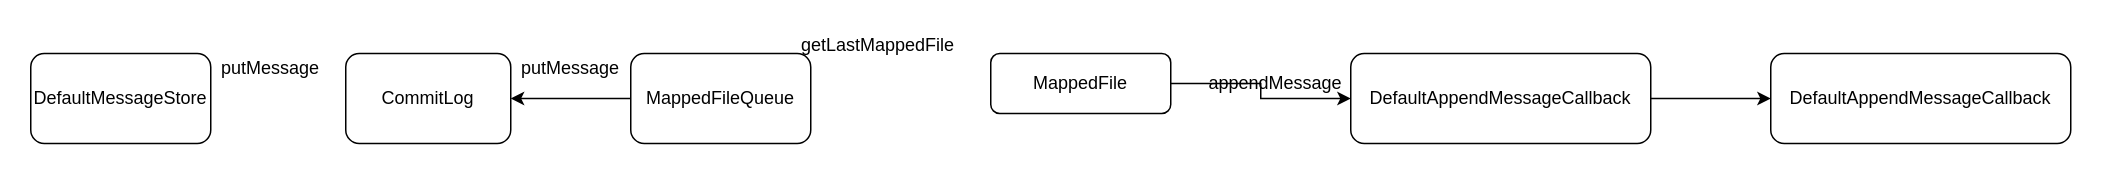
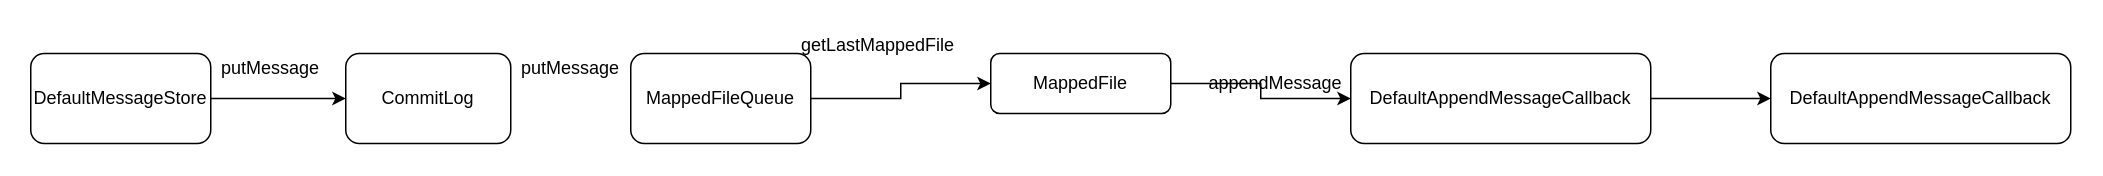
edge "DefaultMessageStore" -> "CommitLog": added
edge "MappedFileQueue" -> "CommitLog": now "MappedFileQueue" -> "MappedFile"
